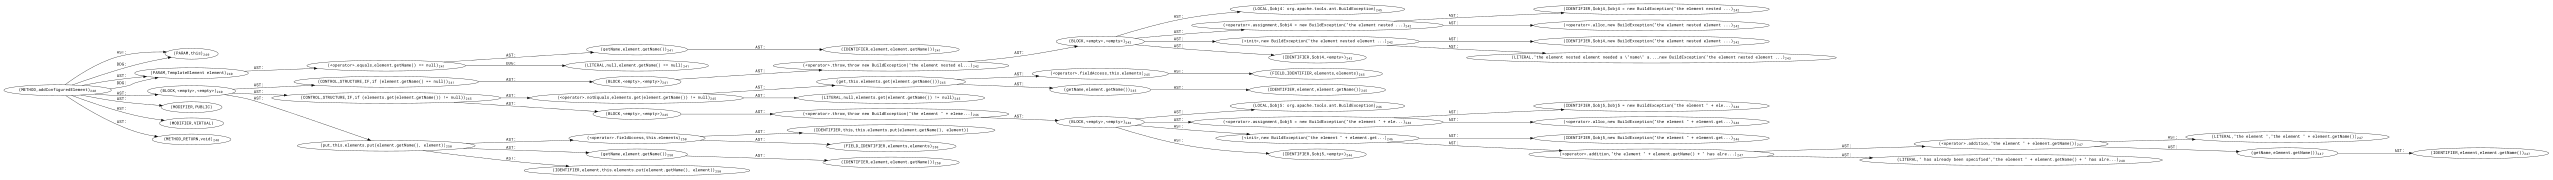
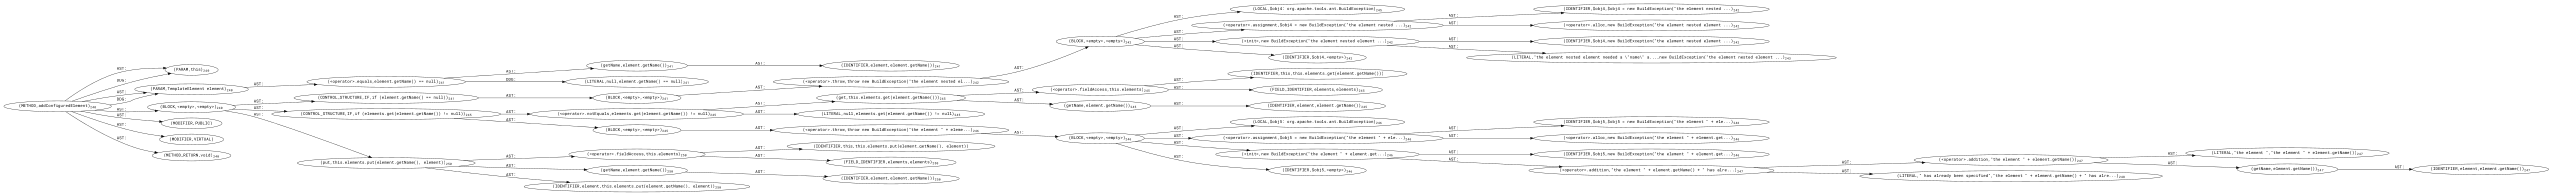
node "(IDENTIFIER,this,this.elements.get(element.getName()))": added
